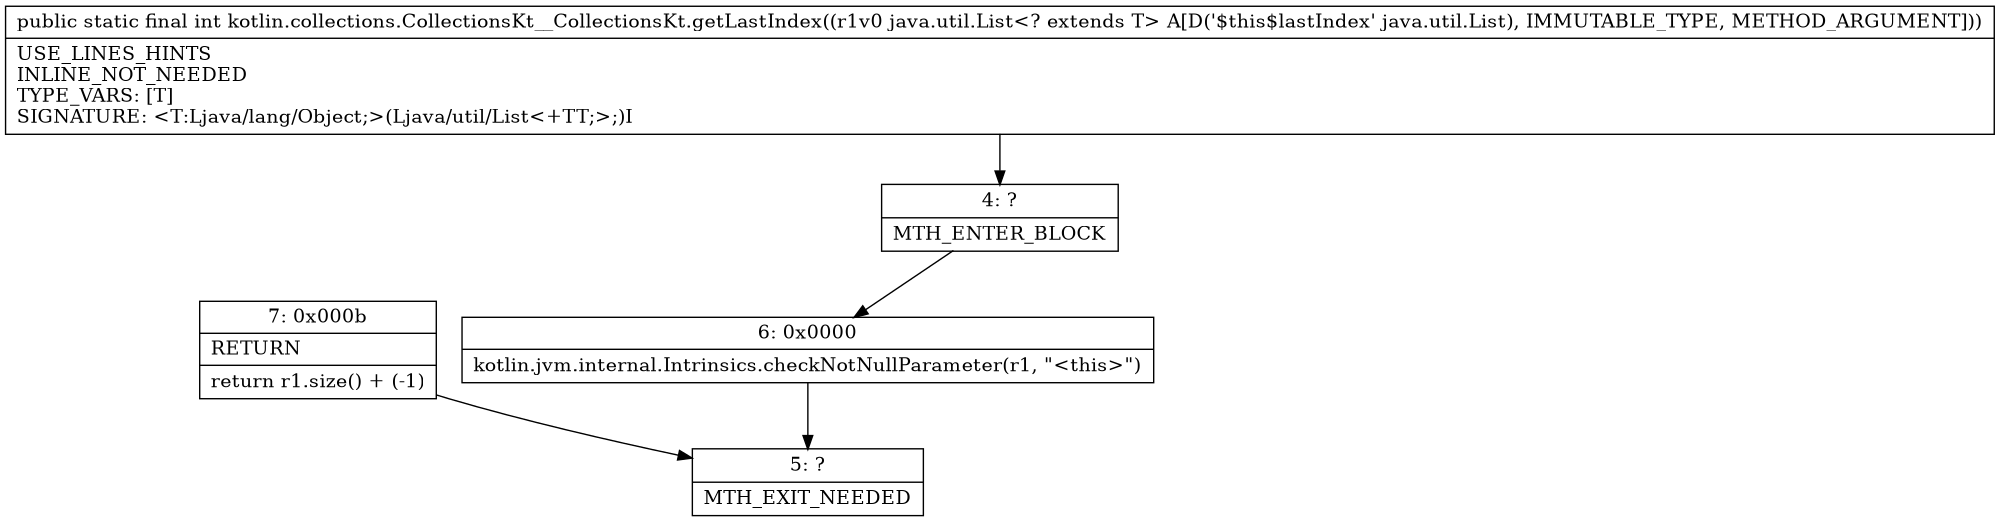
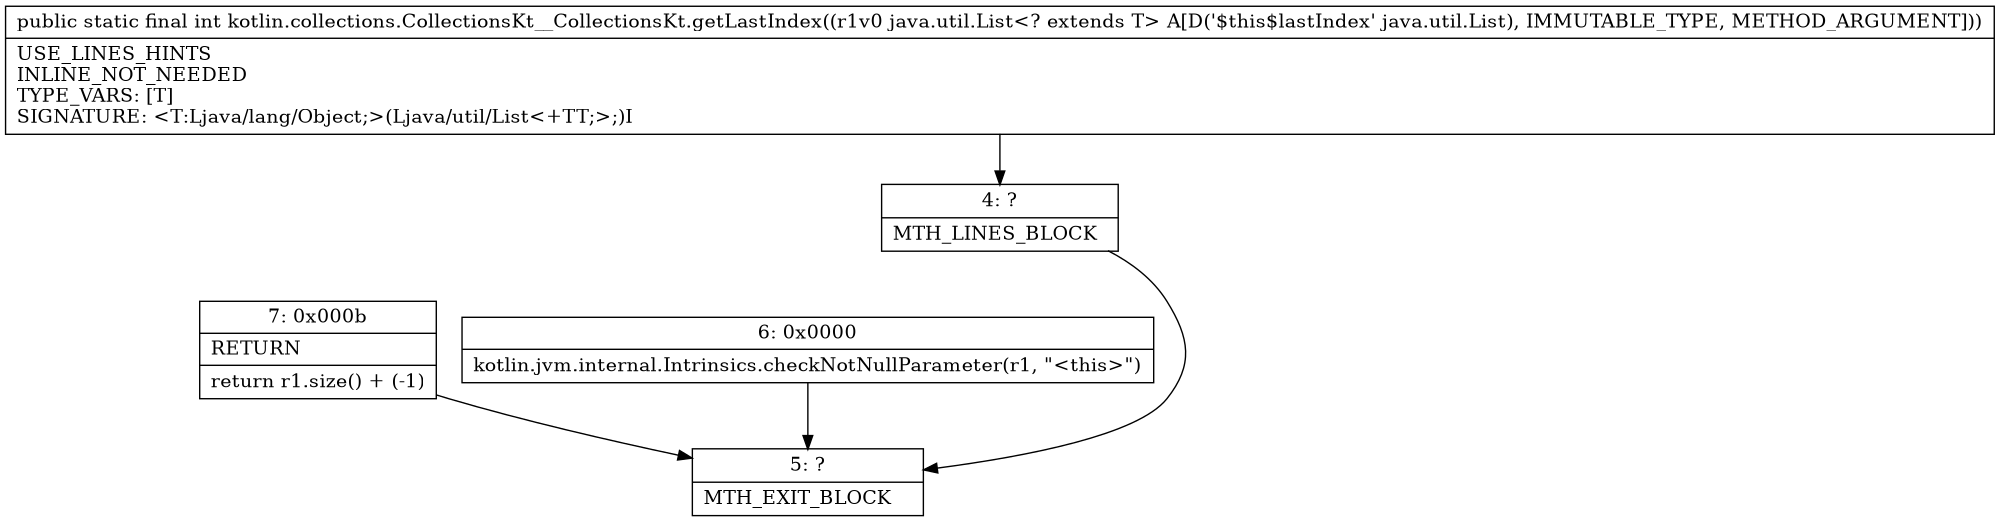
node "4: ?": text "MTH_ENTER_BLOCK" -> "MTH_LINES_BLOCK"
edge "4: ?" -> "6: 0x0000": now "4: ?" -> "5: ?"
node "5: ?": text "MTH_EXIT_NEEDED" -> "MTH_EXIT_BLOCK"
